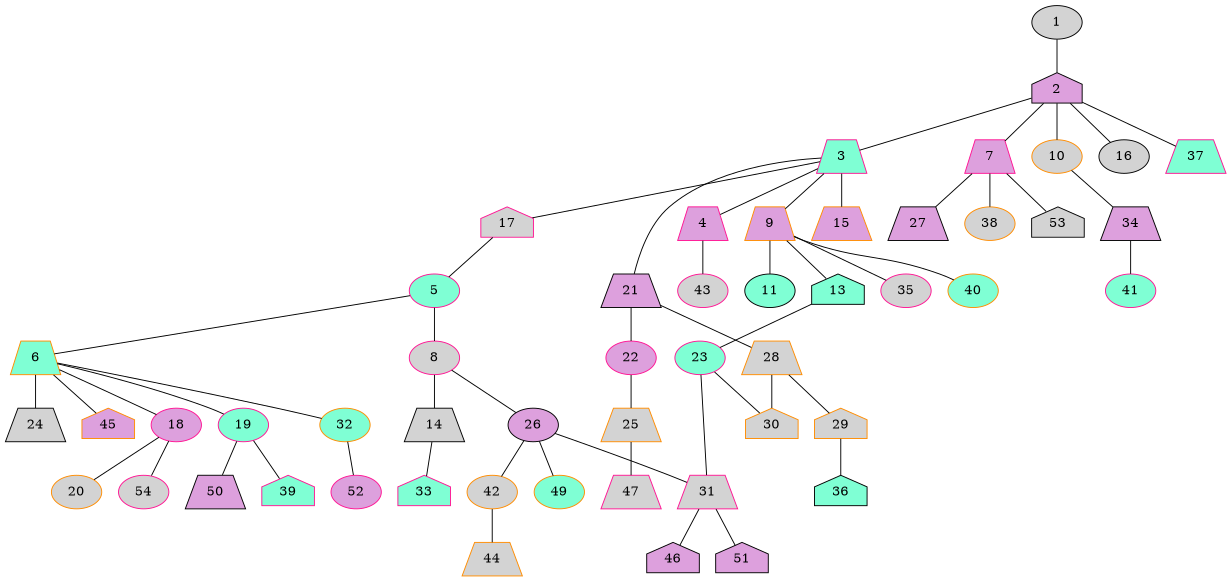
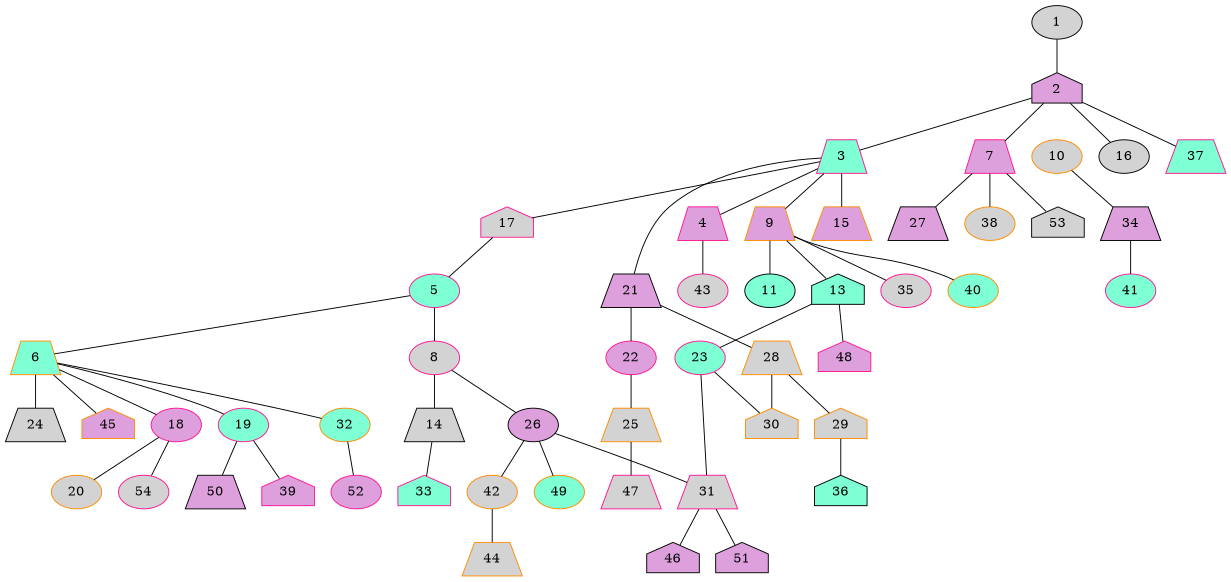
edge "2" -- "10": removed
node "48": added
node "39": fillcolor aquamarine -> plum
